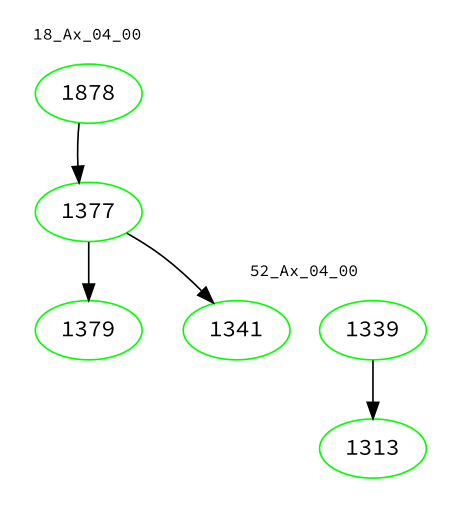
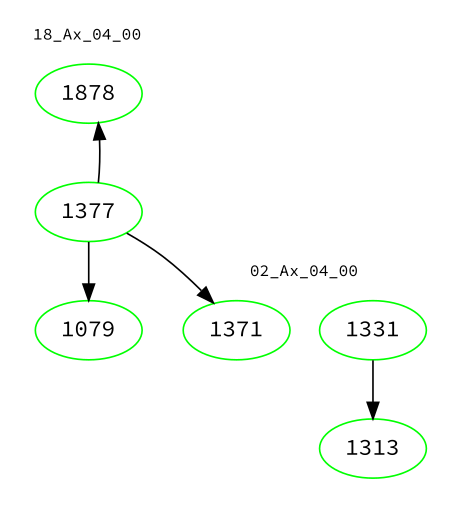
edge "1878" -> "1377": reversed
cluster "52_Ax_04_00": label "52_Ax_04_00" -> "02_Ax_04_00"
node "1379": label "1379" -> "1079"
node "1341": label "1341" -> "1371"
node "1339": label "1339" -> "1331"
